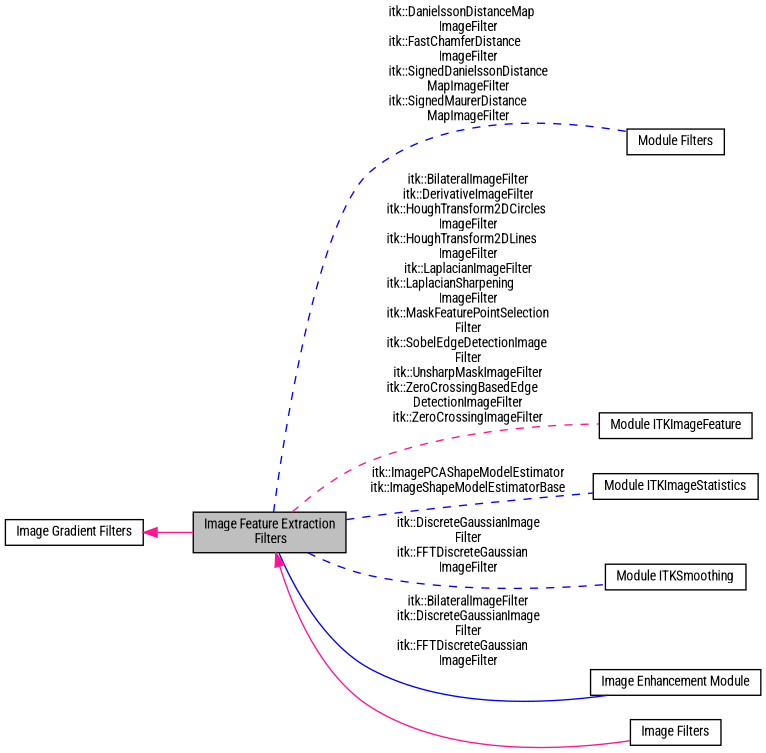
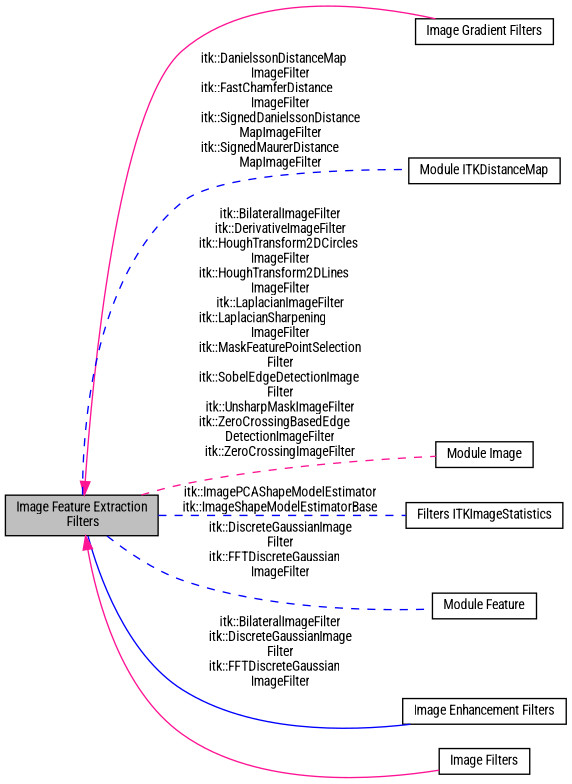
node "Module Filters": label "Module Filters" -> "Module ITKDistanceMap"
node "Module ITKImageFeature": label "Module ITKImageFeature" -> "Module Image"
node "Module ITKImageStatistics": label "Module ITKImageStatistics" -> "Filters ITKImageStatistics"
edge "Image Feature Extraction Filters" -> "Image Gradient Filters": reversed
node "Module ITKSmoothing": label "Module ITKSmoothing" -> "Module Feature"
node "Image Enhancement Module": label "Image Enhancement Module" -> "Image Enhancement Filters"
